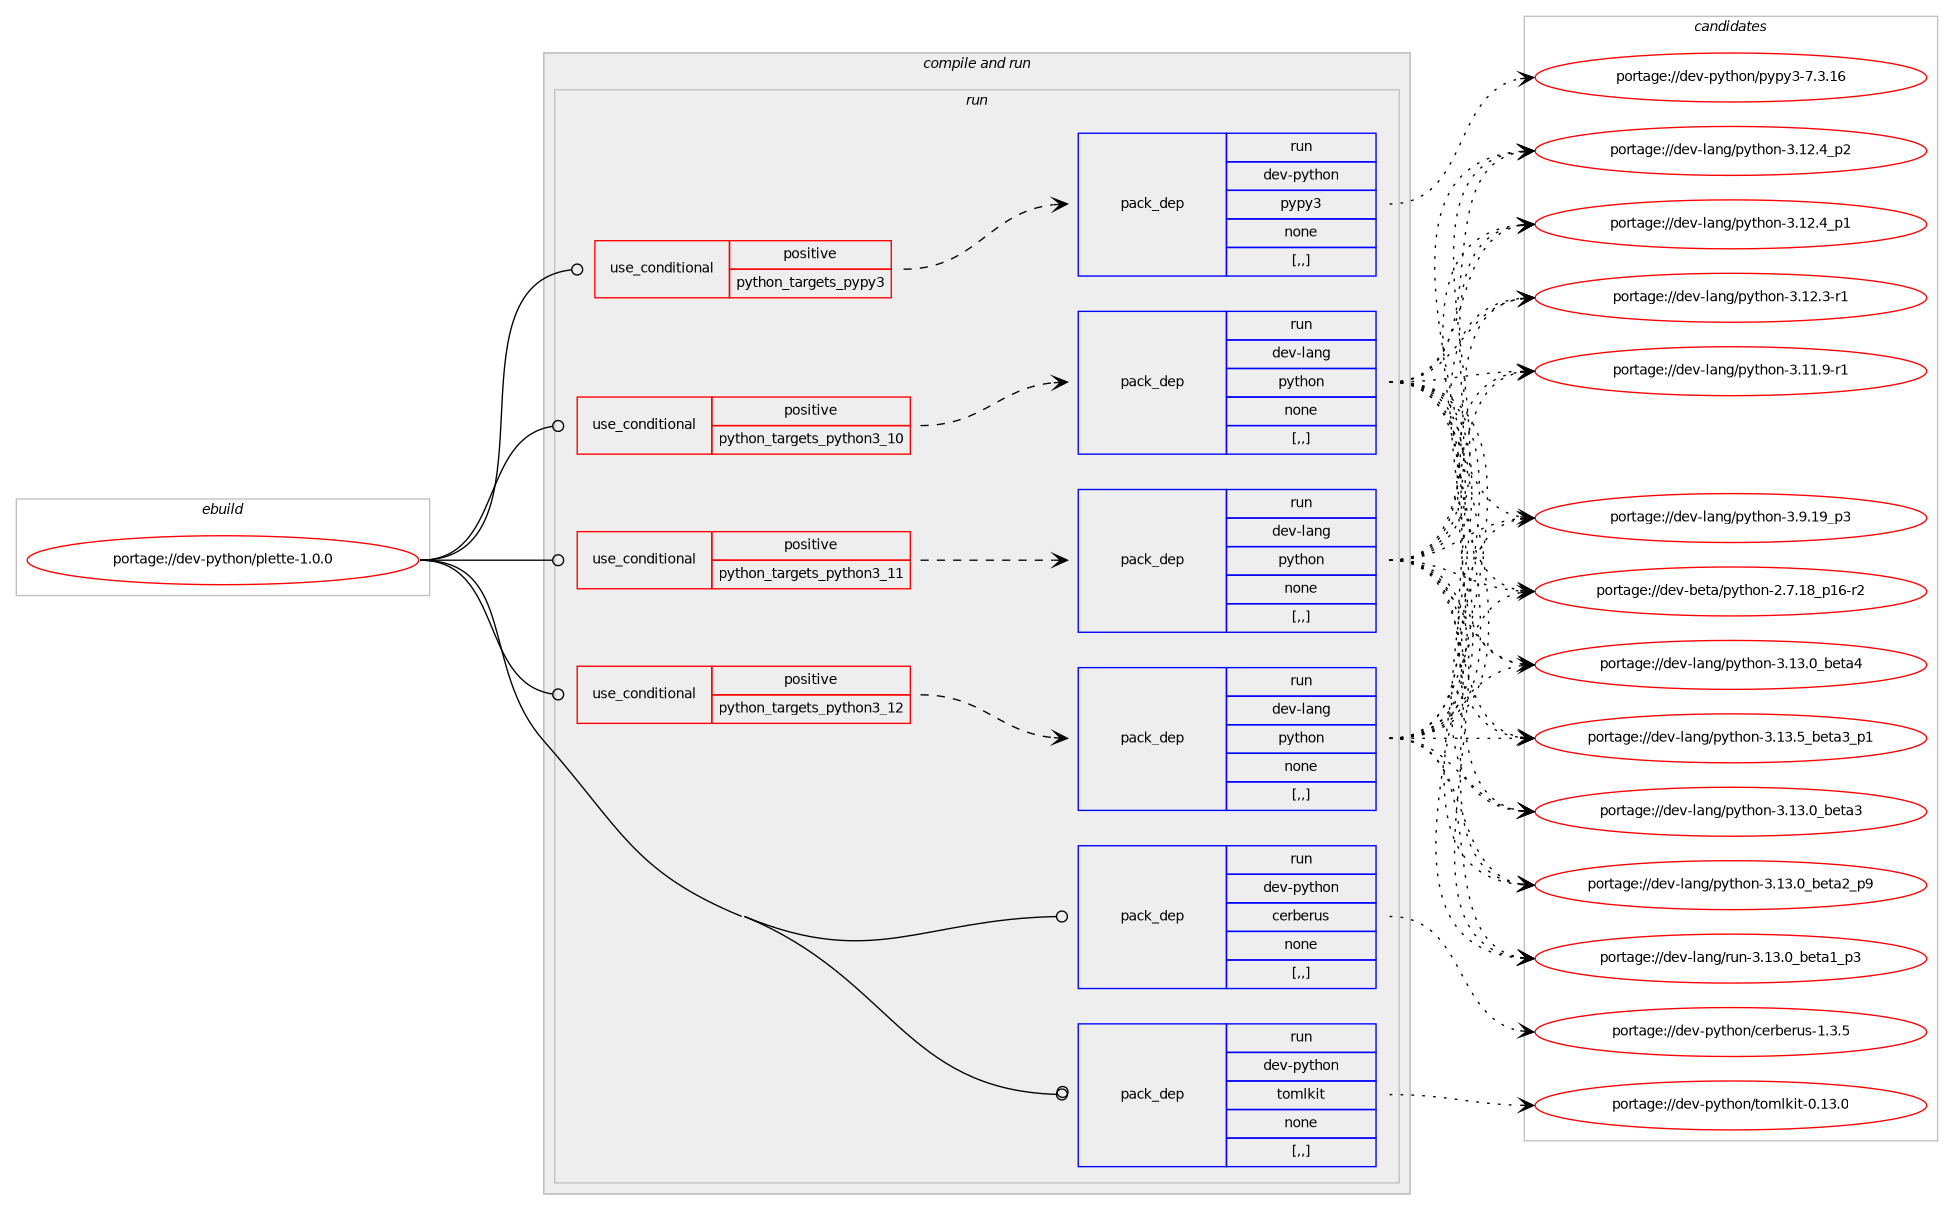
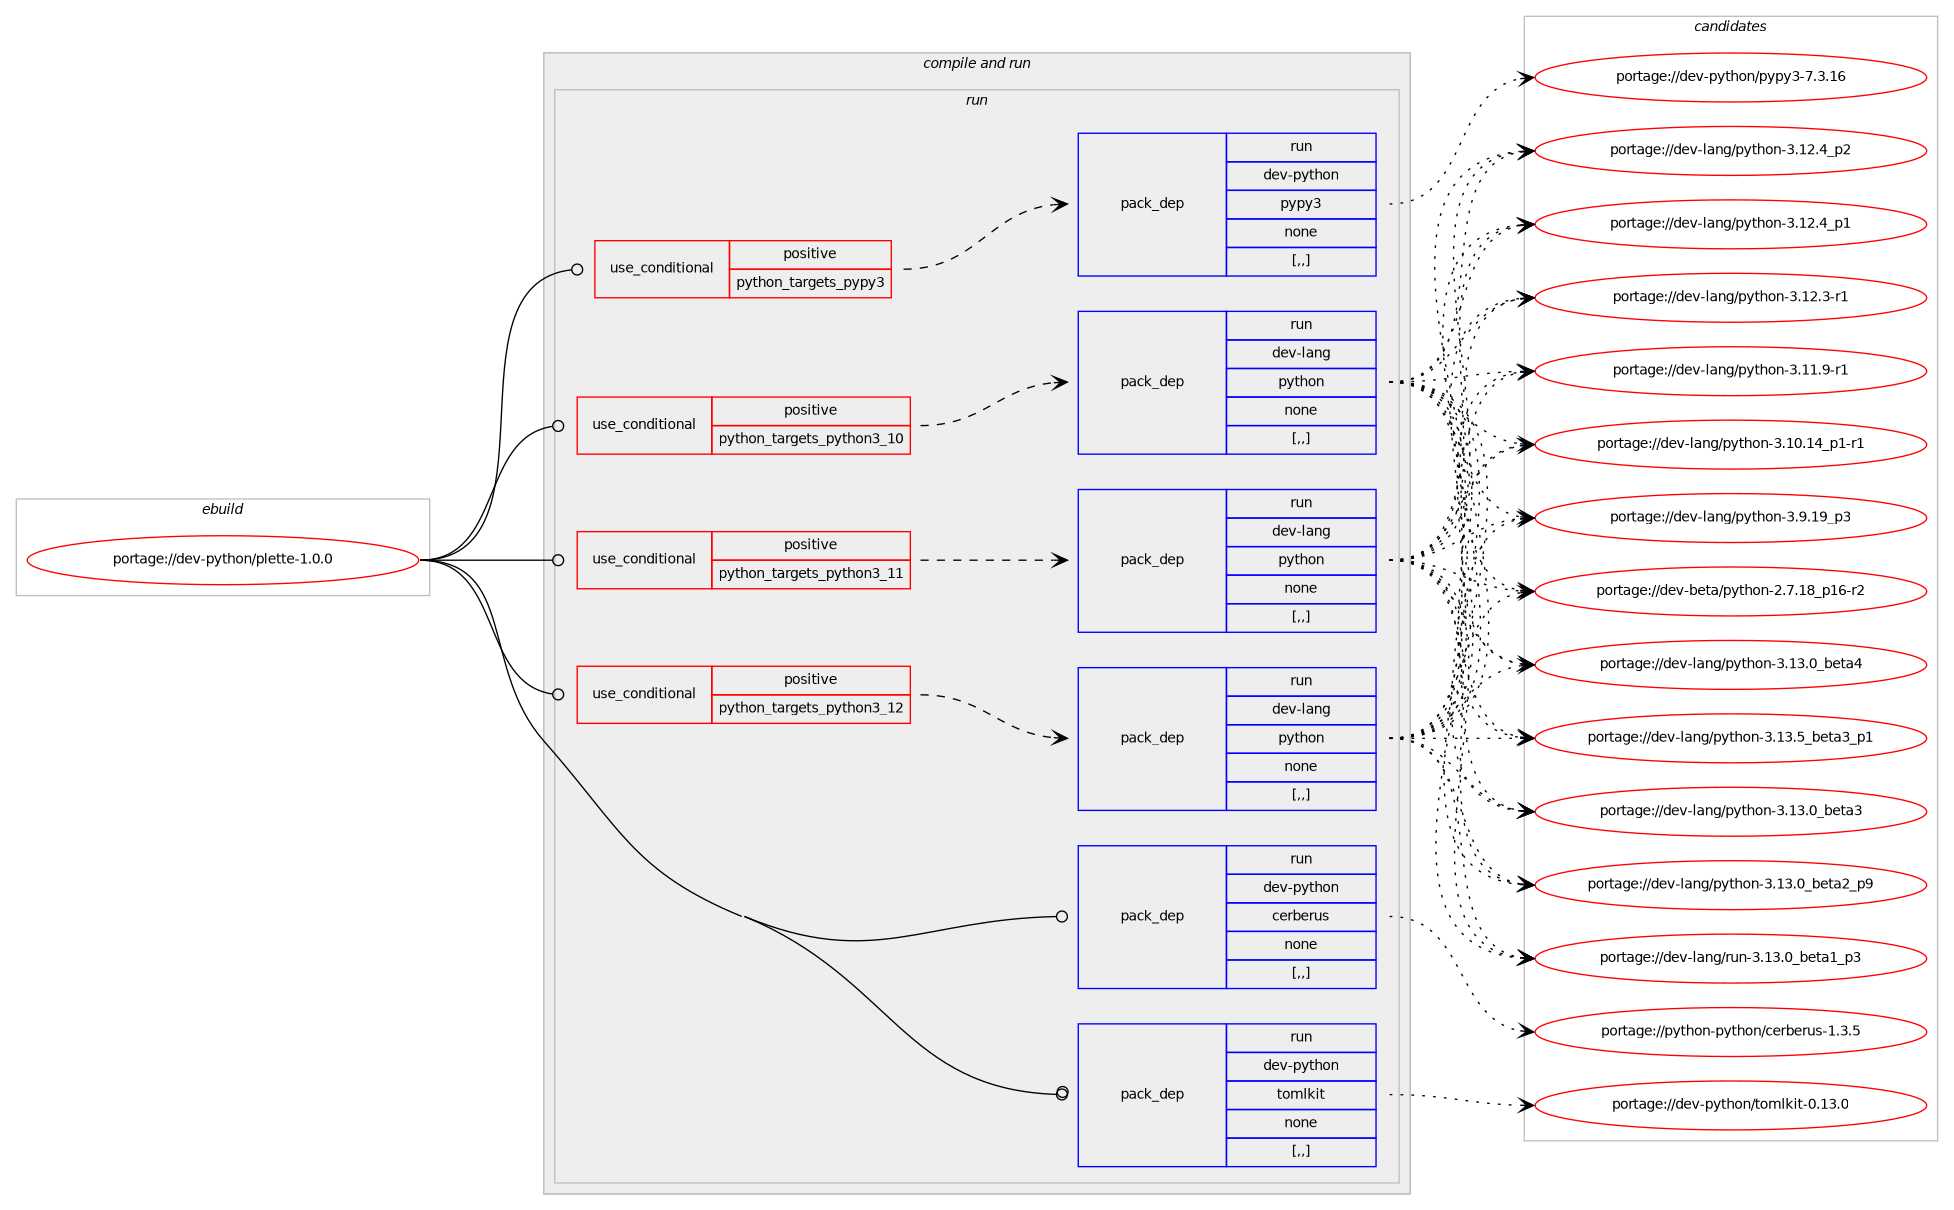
node "portage://dev-lang/python-3.10.14_p1-r1": added
node "portage://dev-python/cerberus-1.3.5": label "portage://dev-python/cerberus-1.3.5" -> "portage://python-python/cerberus-1.3.5"
